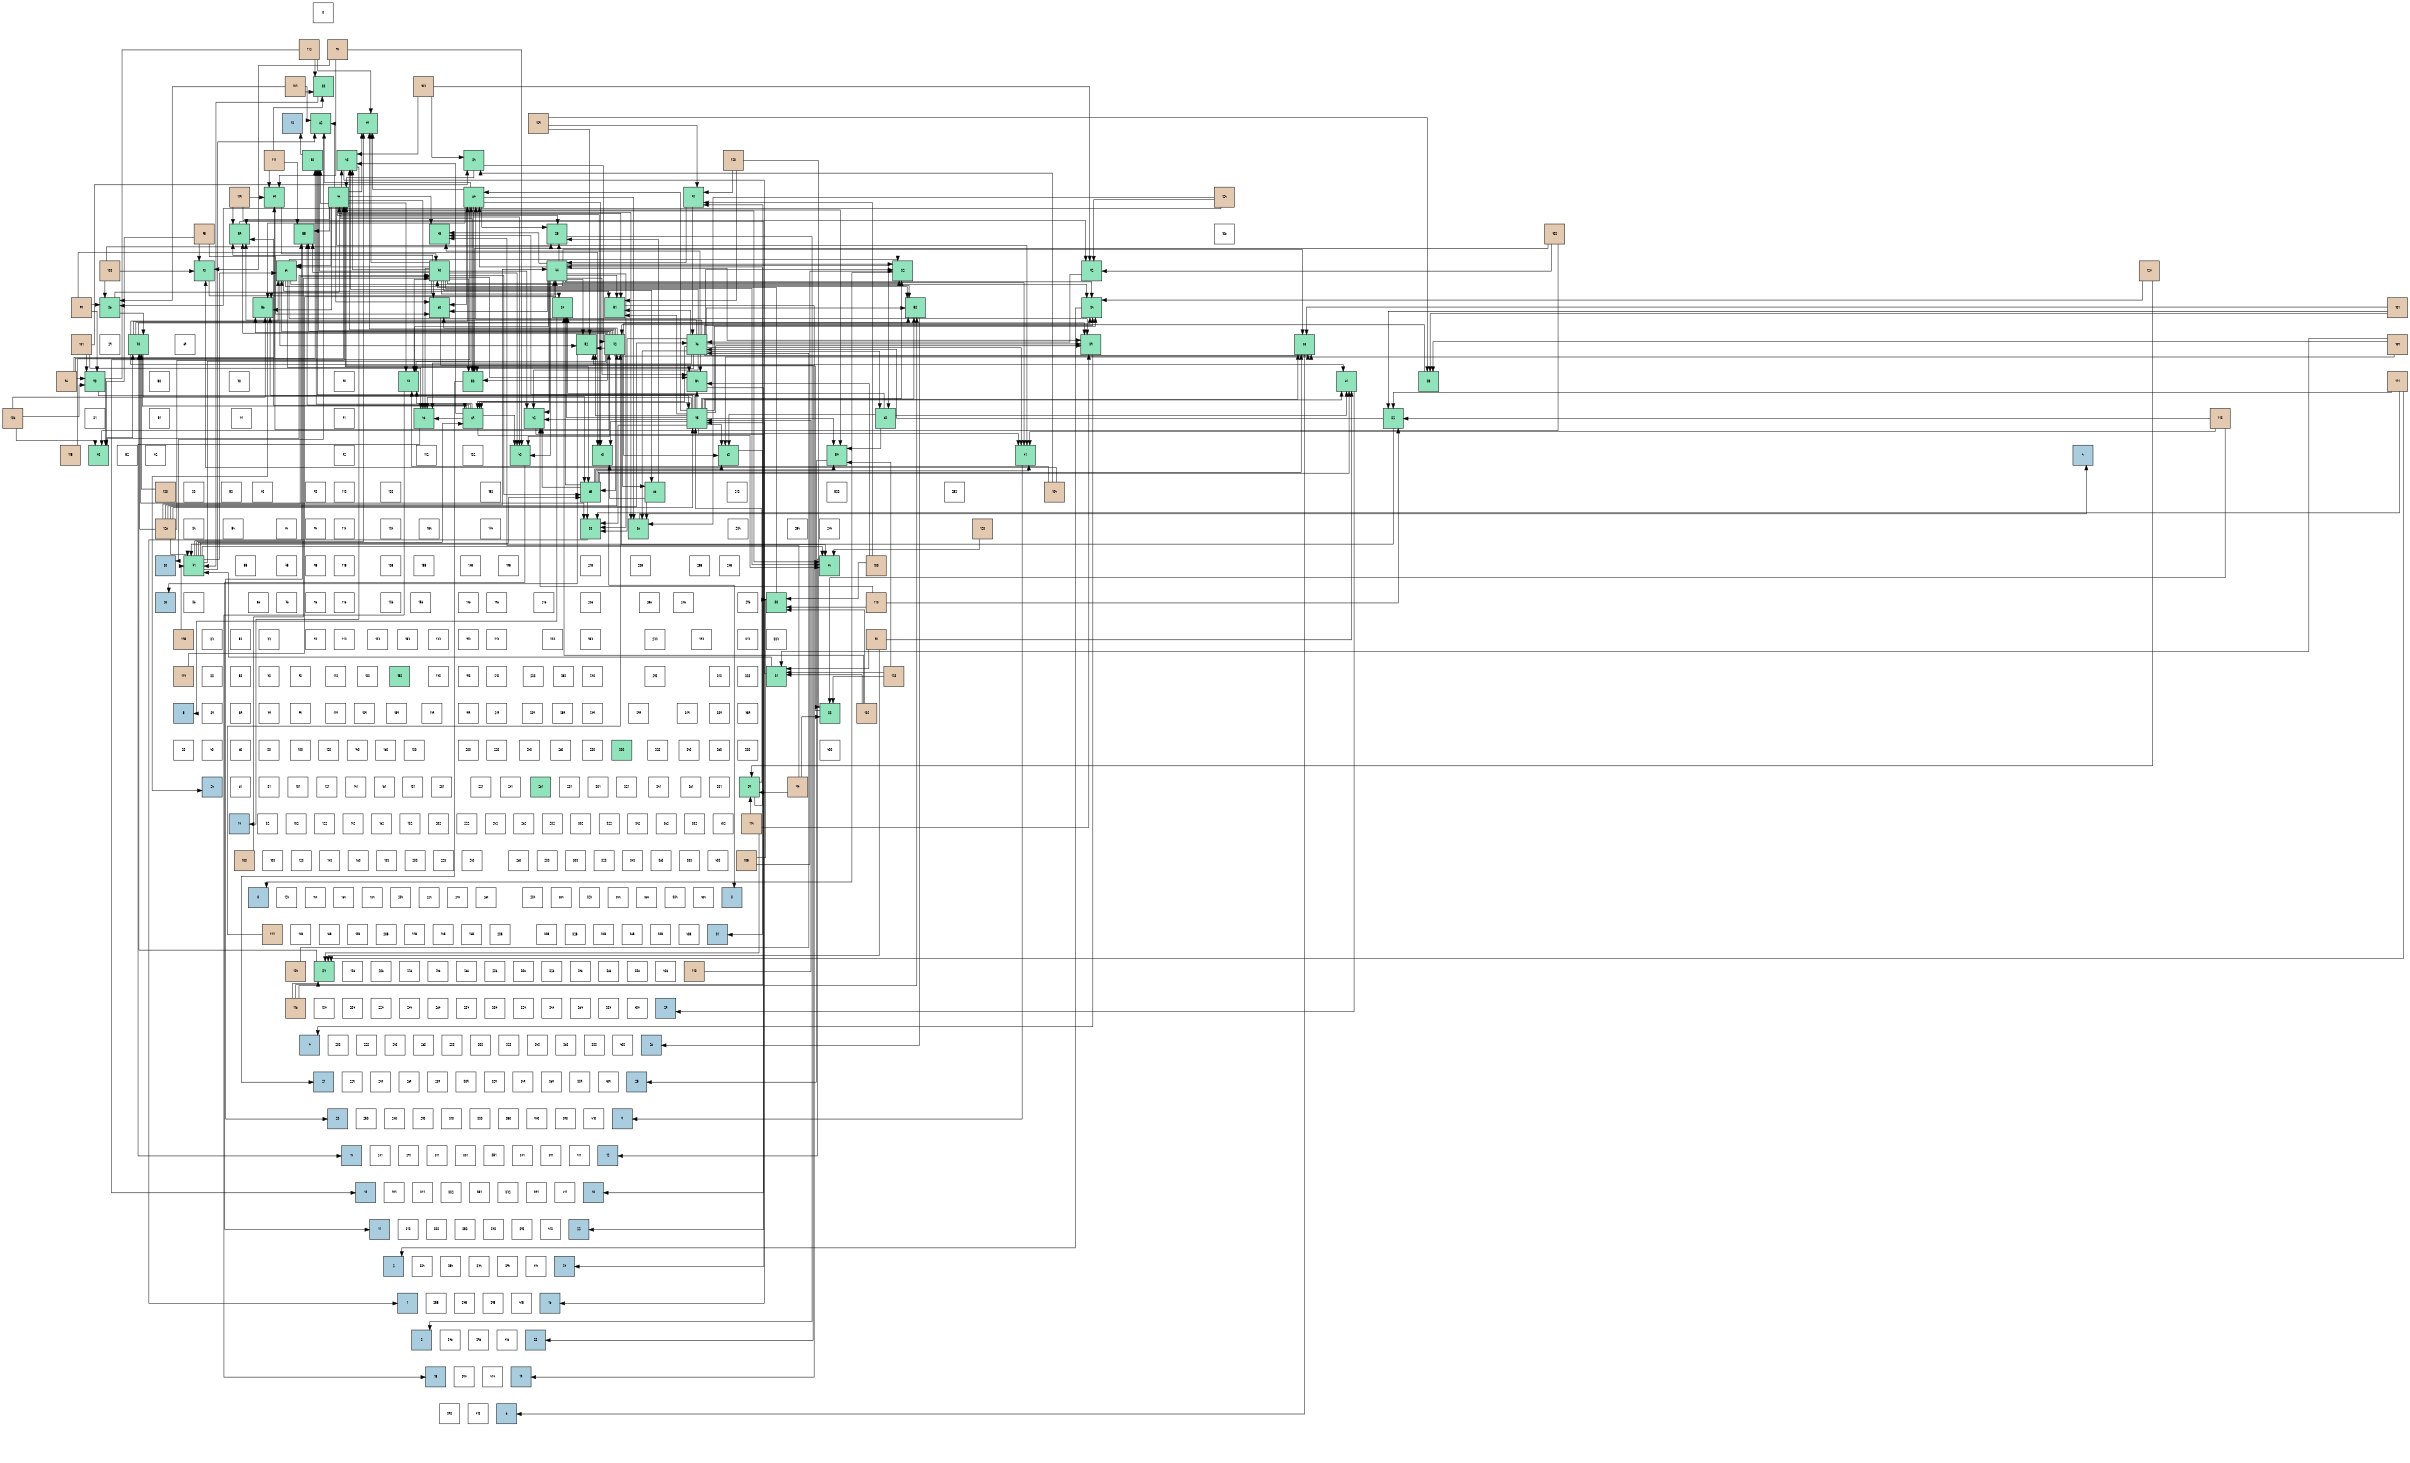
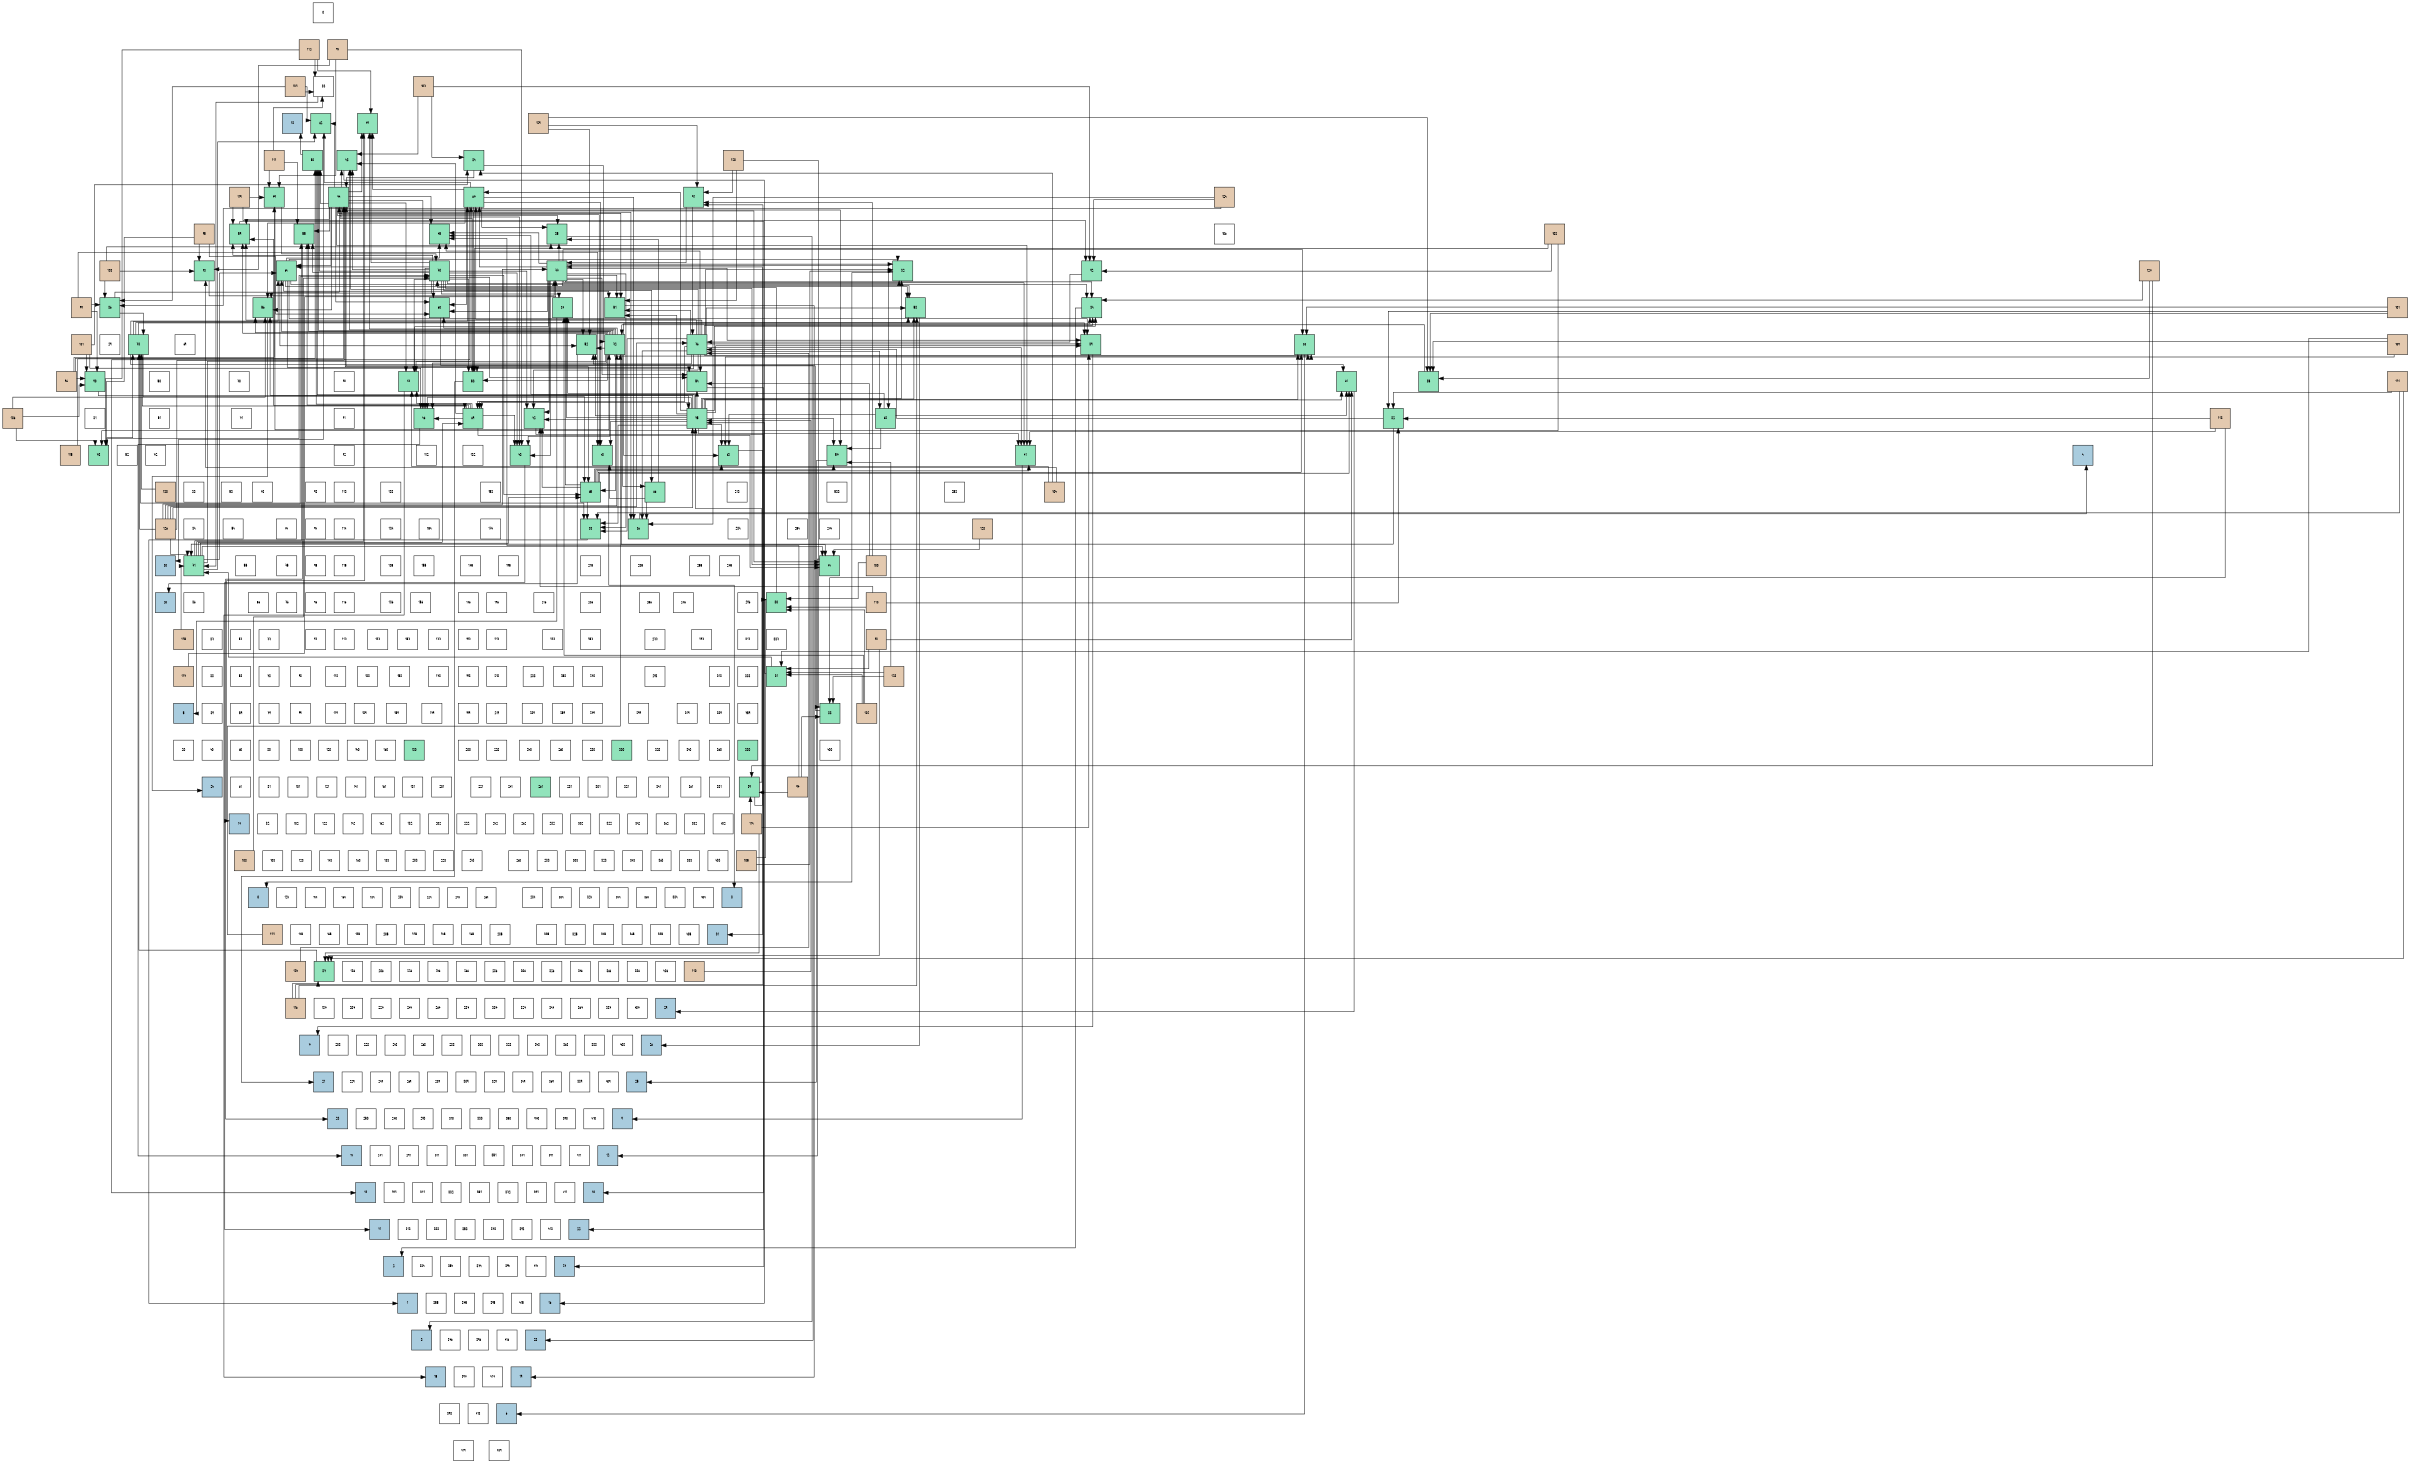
node "83": fillcolor #91e3bb -> #ffffff
edge "64" -> "45": added
edge "127" -> "85": added
edge "48" -> "17": now "49" -> "17"
node "158": fillcolor #91e3bb -> #ffffff
node "180": fillcolor #ffffff -> #91e3bb
node "380": fillcolor #ffffff -> #91e3bb
node "419": added
node "439": added
